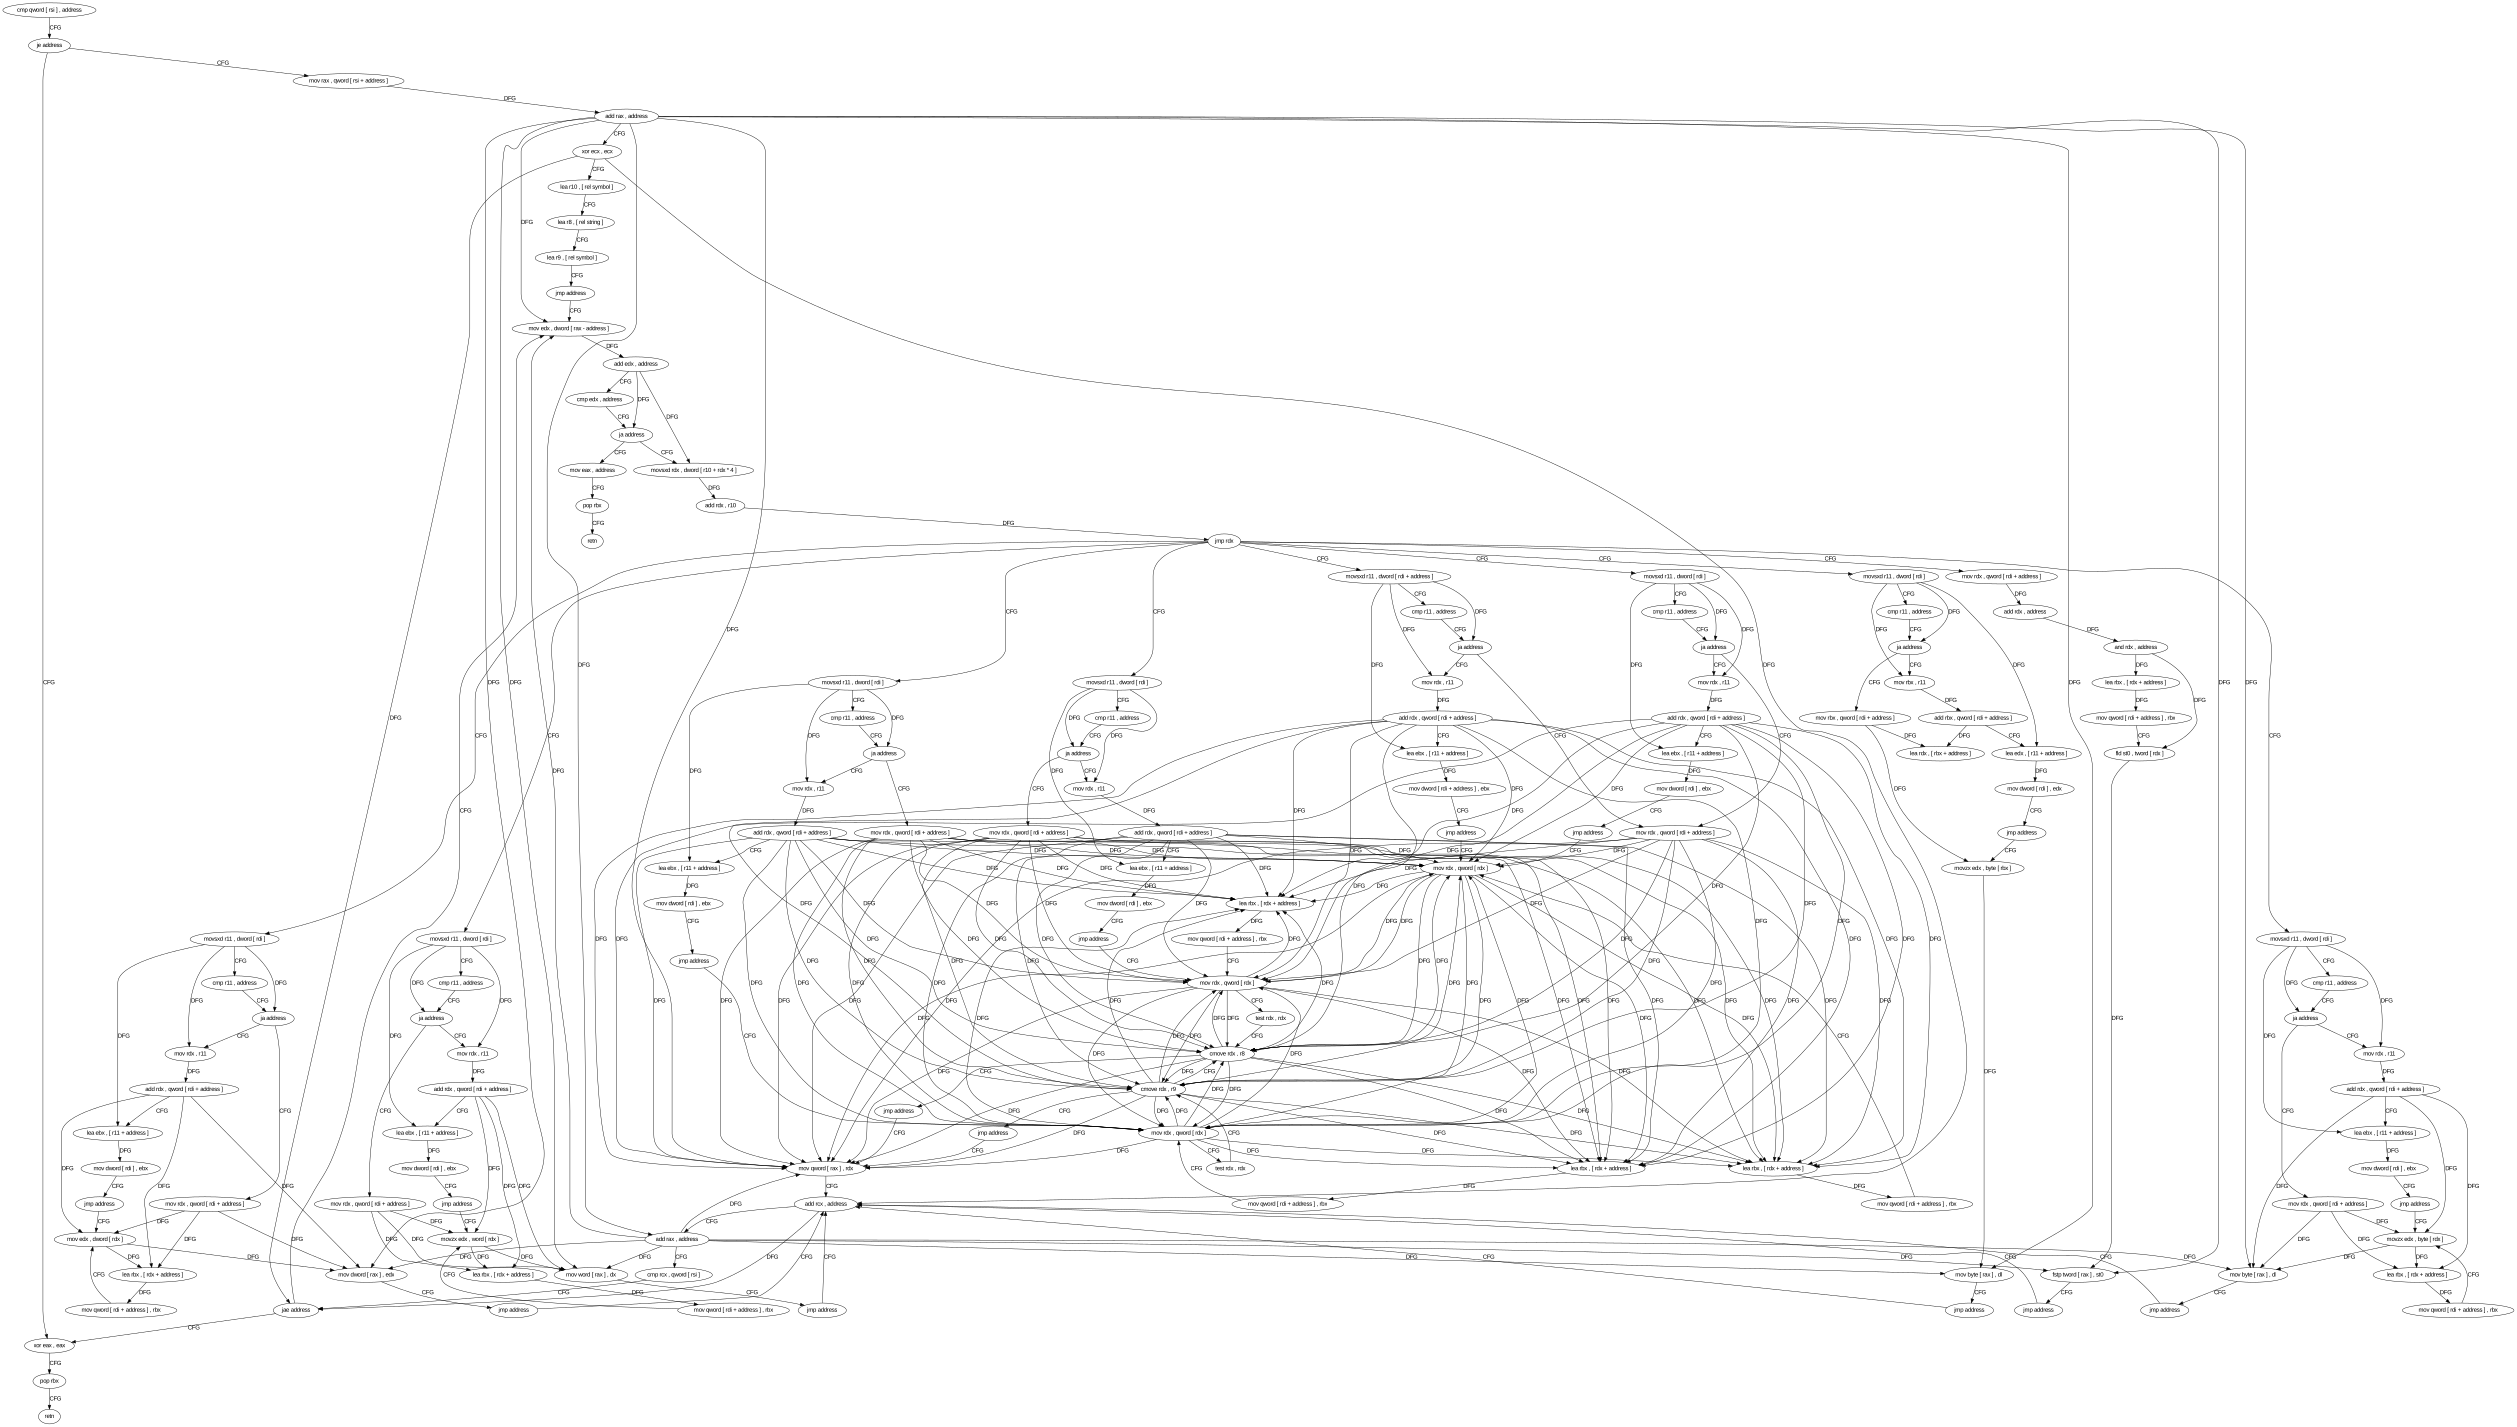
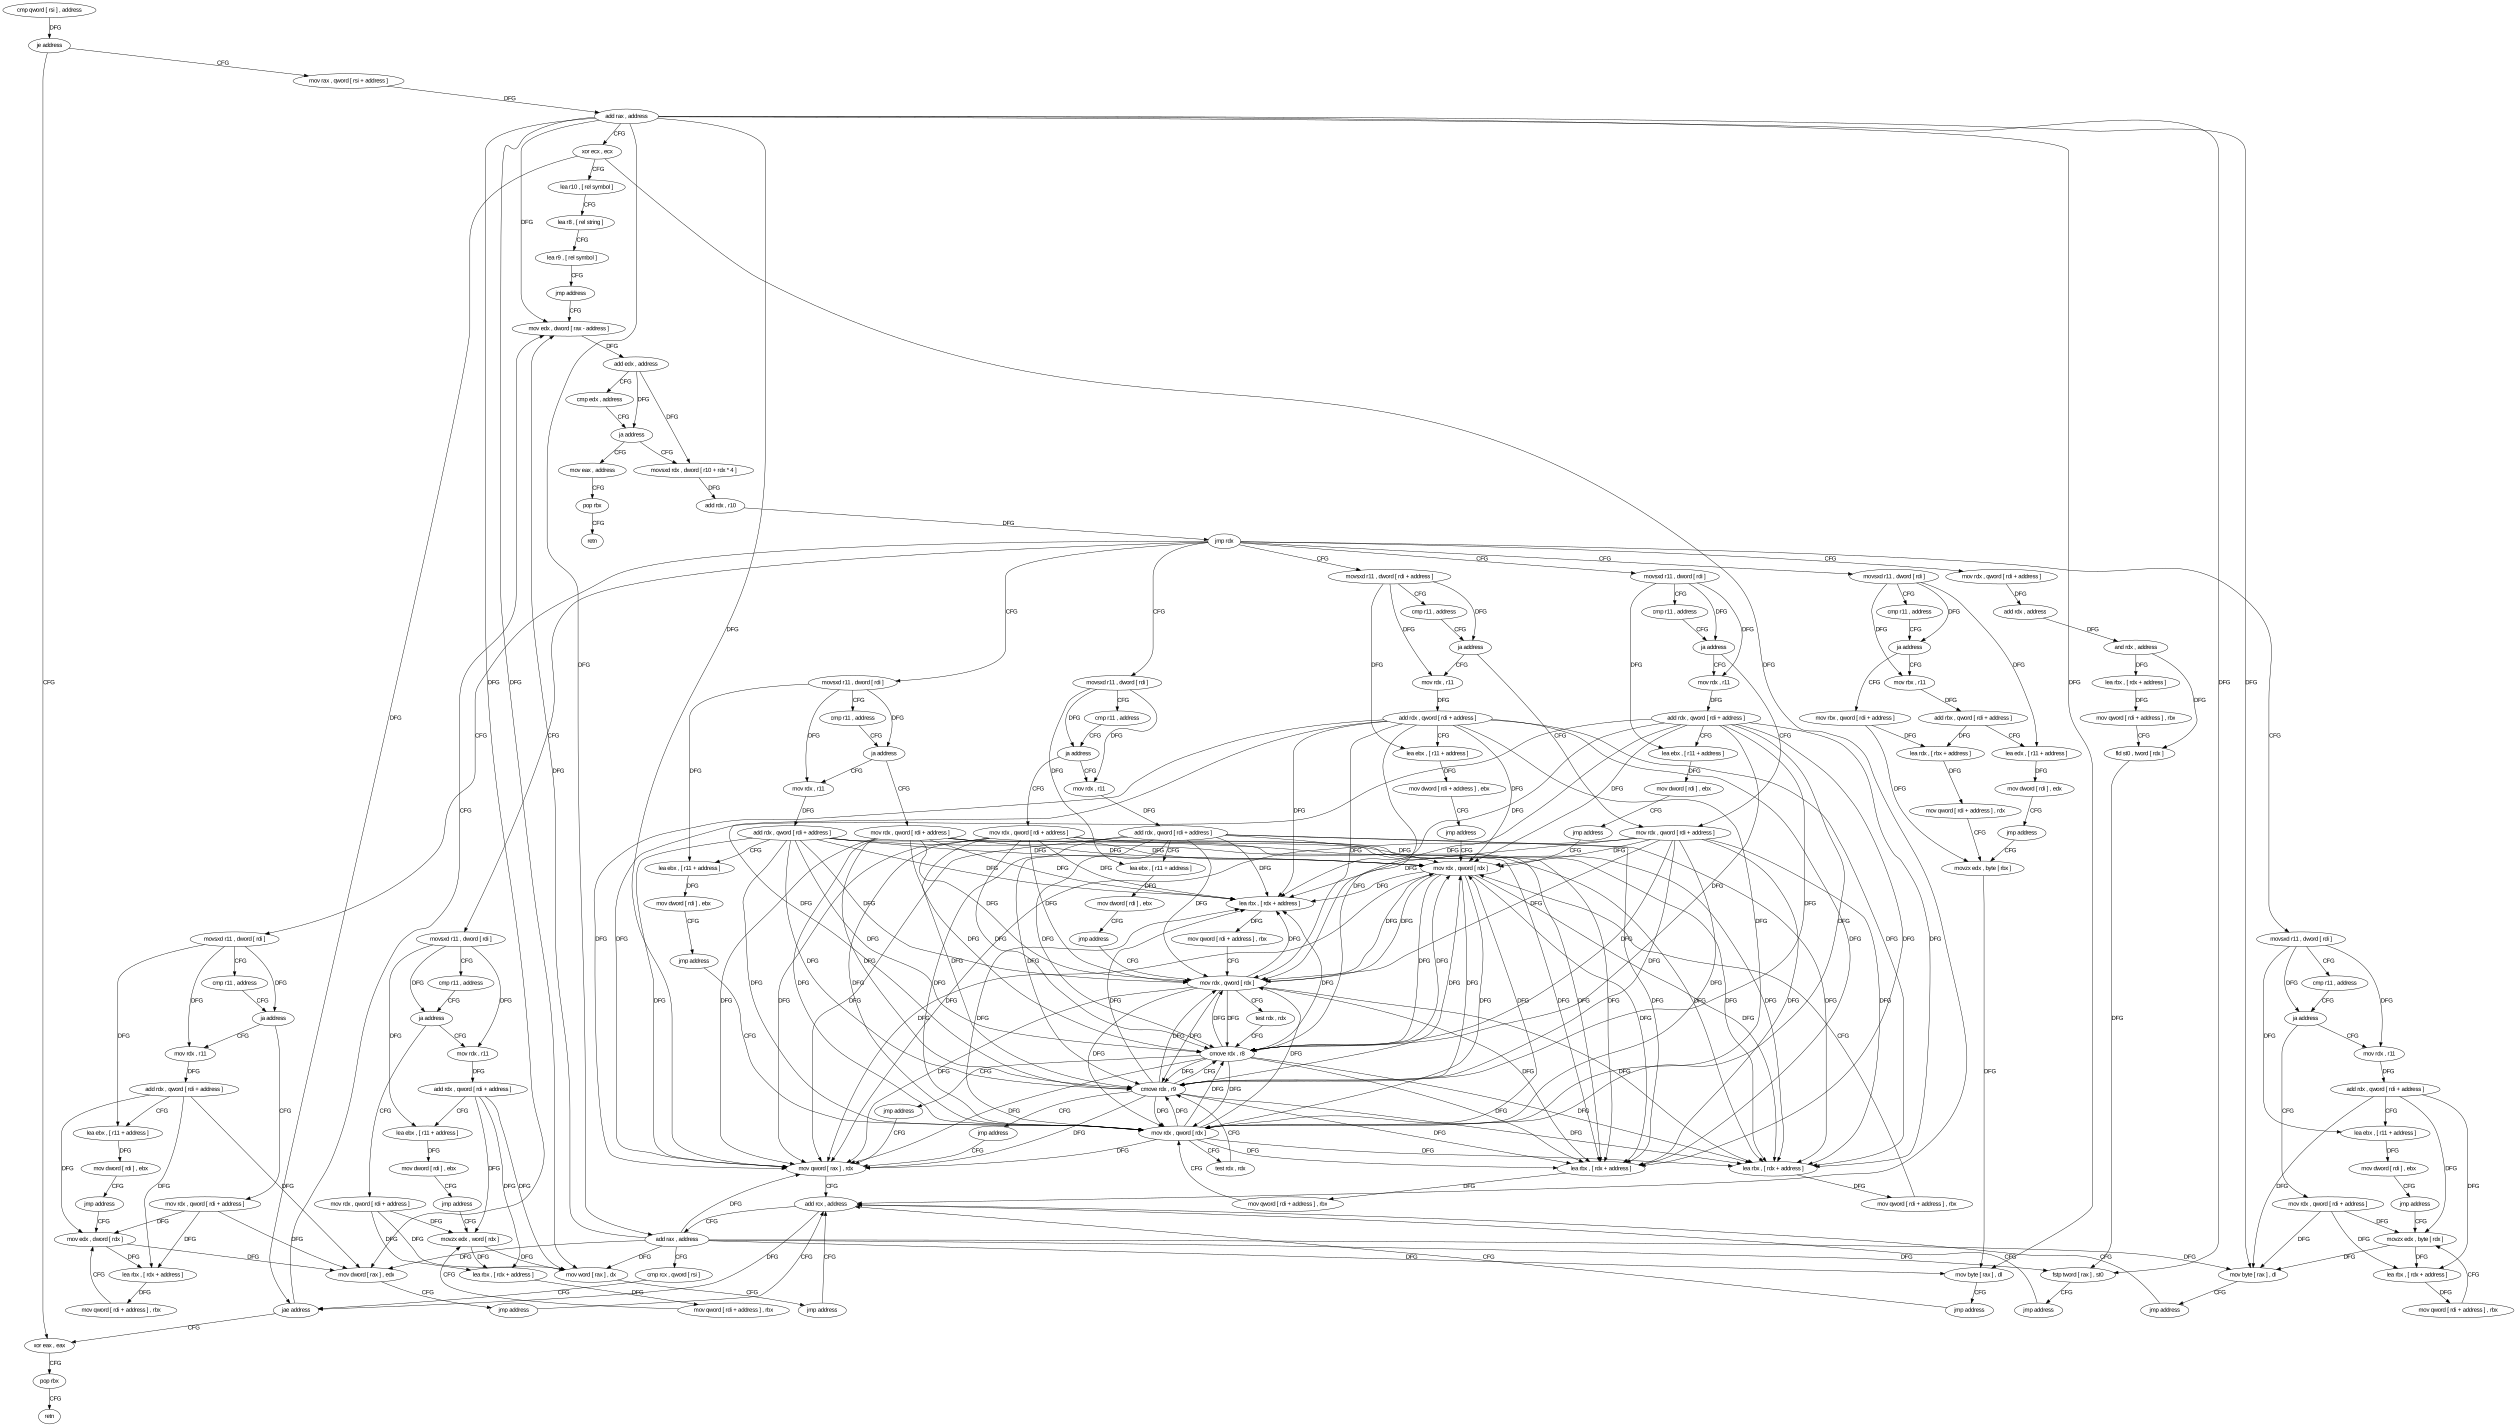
edge "cmp qword [ rsi ] , address" -> "je address": label "CFG" -> "DFG"
node "mov qword [ rdi + address ] , rdx": added
